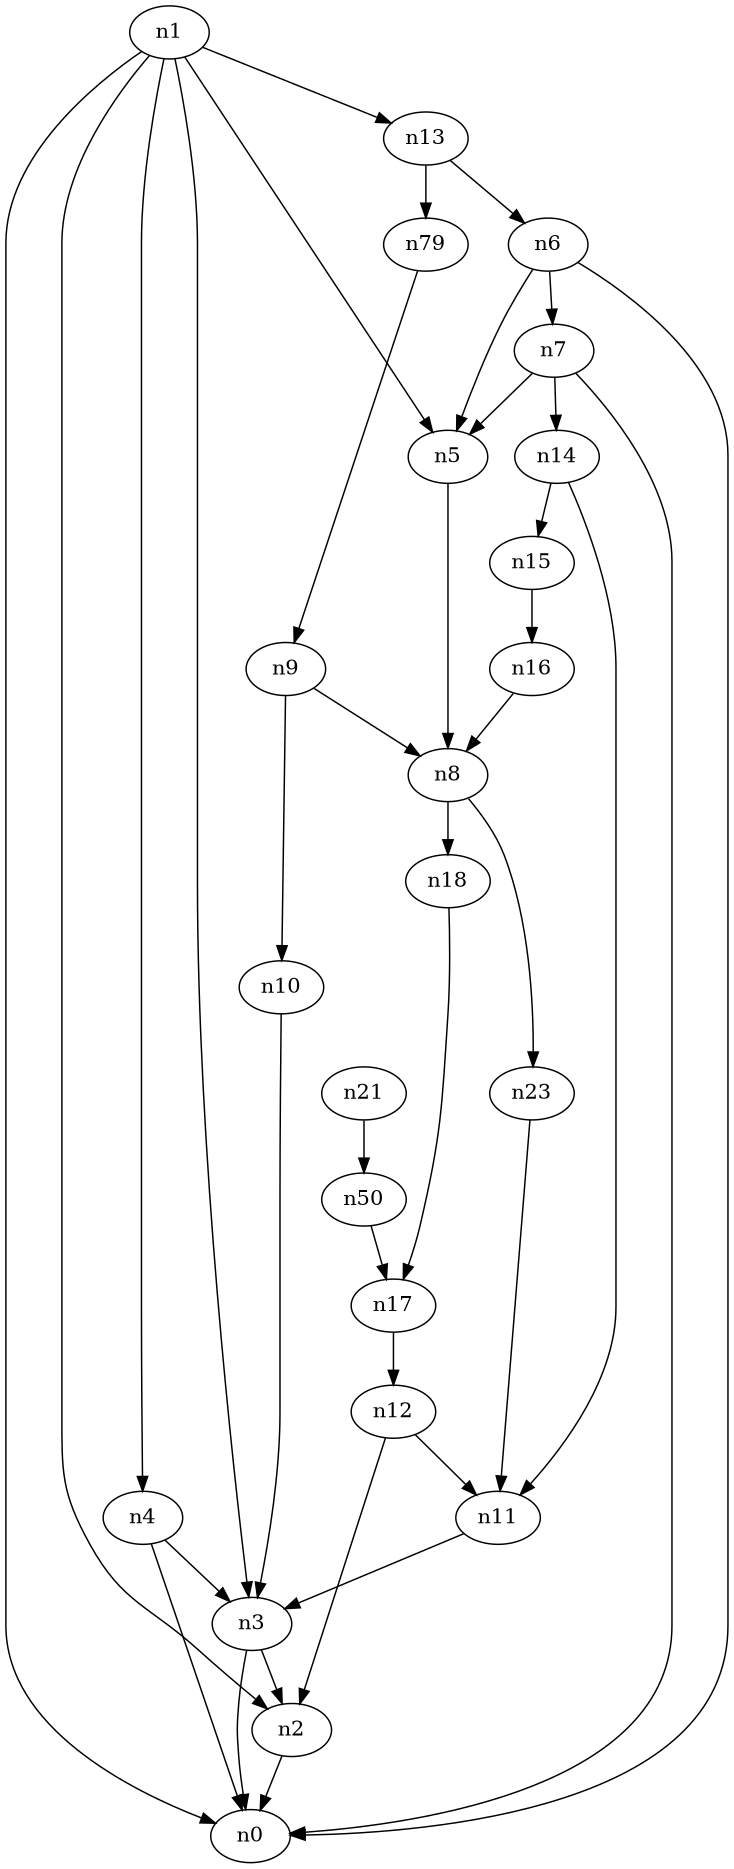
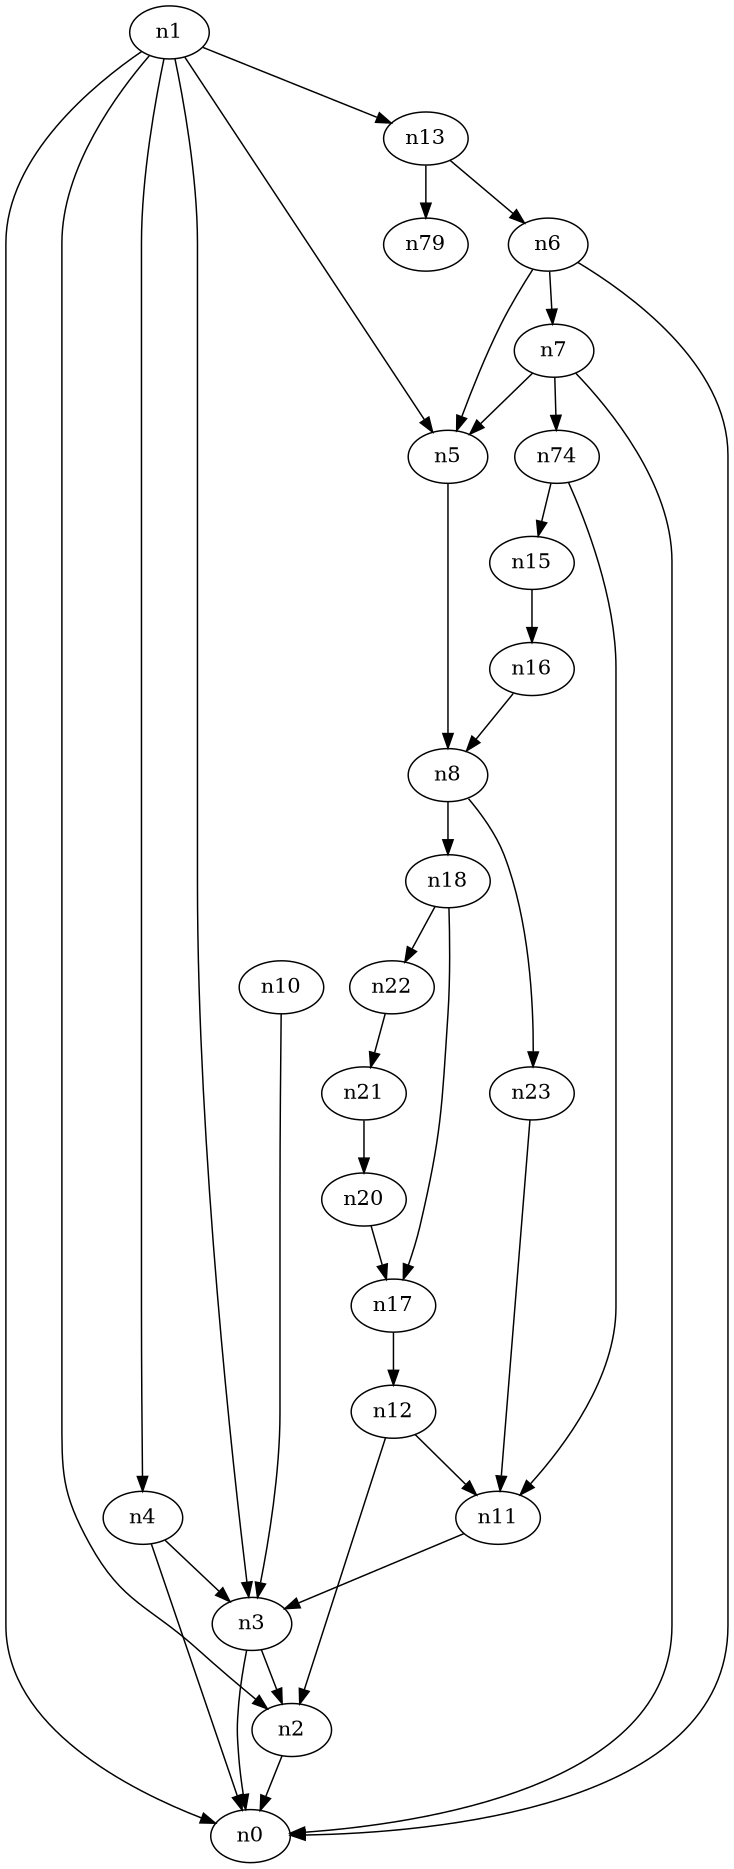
node "n14": label "n14" -> "n74"
node "n9": removed
node "n22": added
node "n50": label "n50" -> "n20"
